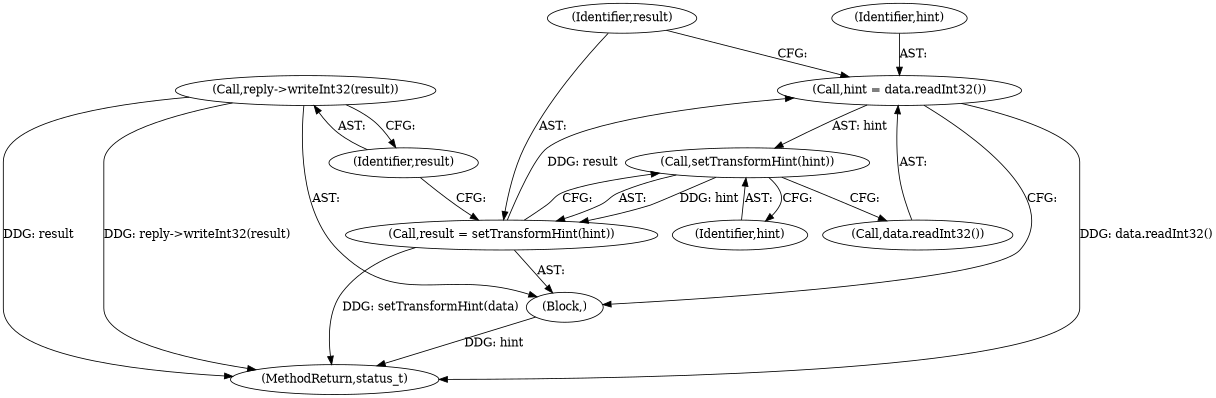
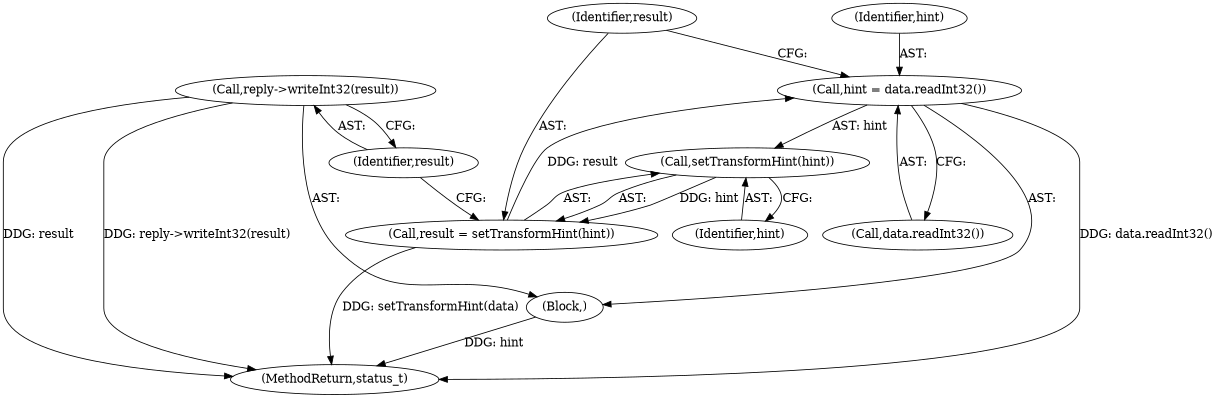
edge "(Call,setTransformHint(hint))" -> "(Call,data.readInt32())": now "(Call,hint = data.readInt32())" -> "(Call,data.readInt32())"
edge "(Call,result = setTransformHint(hint))" -> "(Call,setTransformHint(hint))": label "CFG: " -> "AST: "
edge "(Call,hint = data.readInt32())" -> "(Block,)": label "CFG: " -> "AST: "
edge "(Call,result = setTransformHint(hint))" -> "(Block,)": removed, label "AST:"
